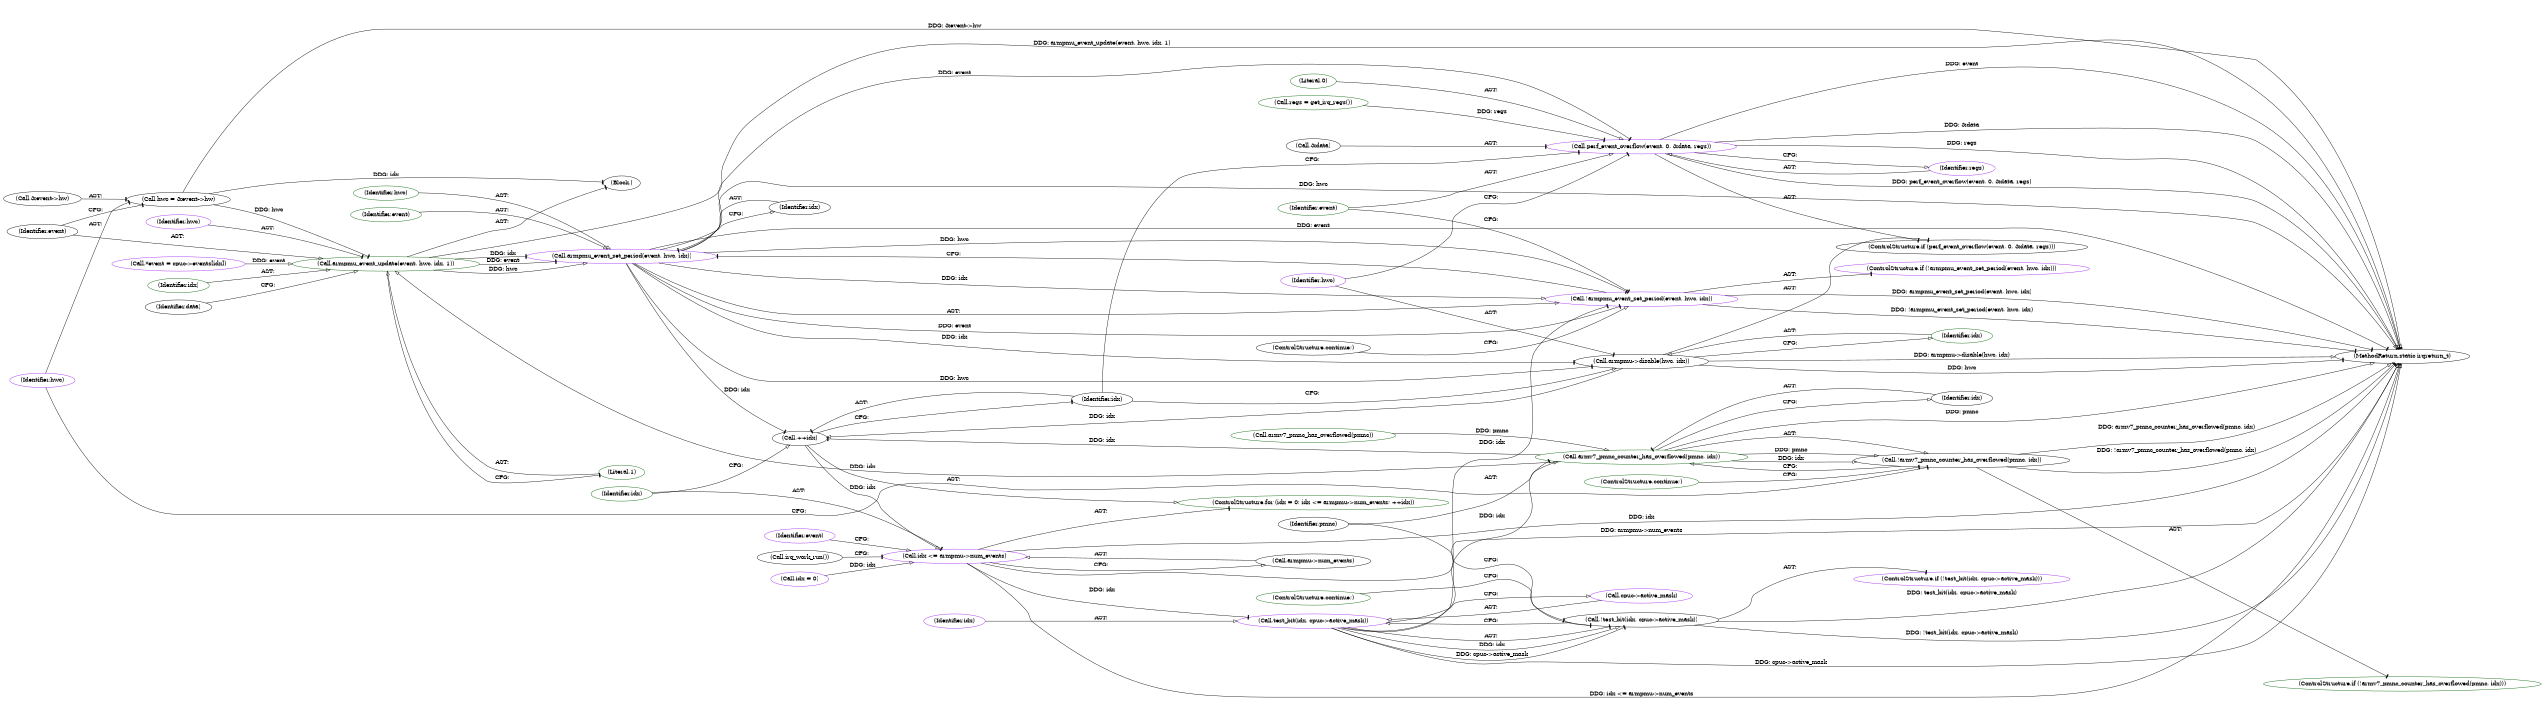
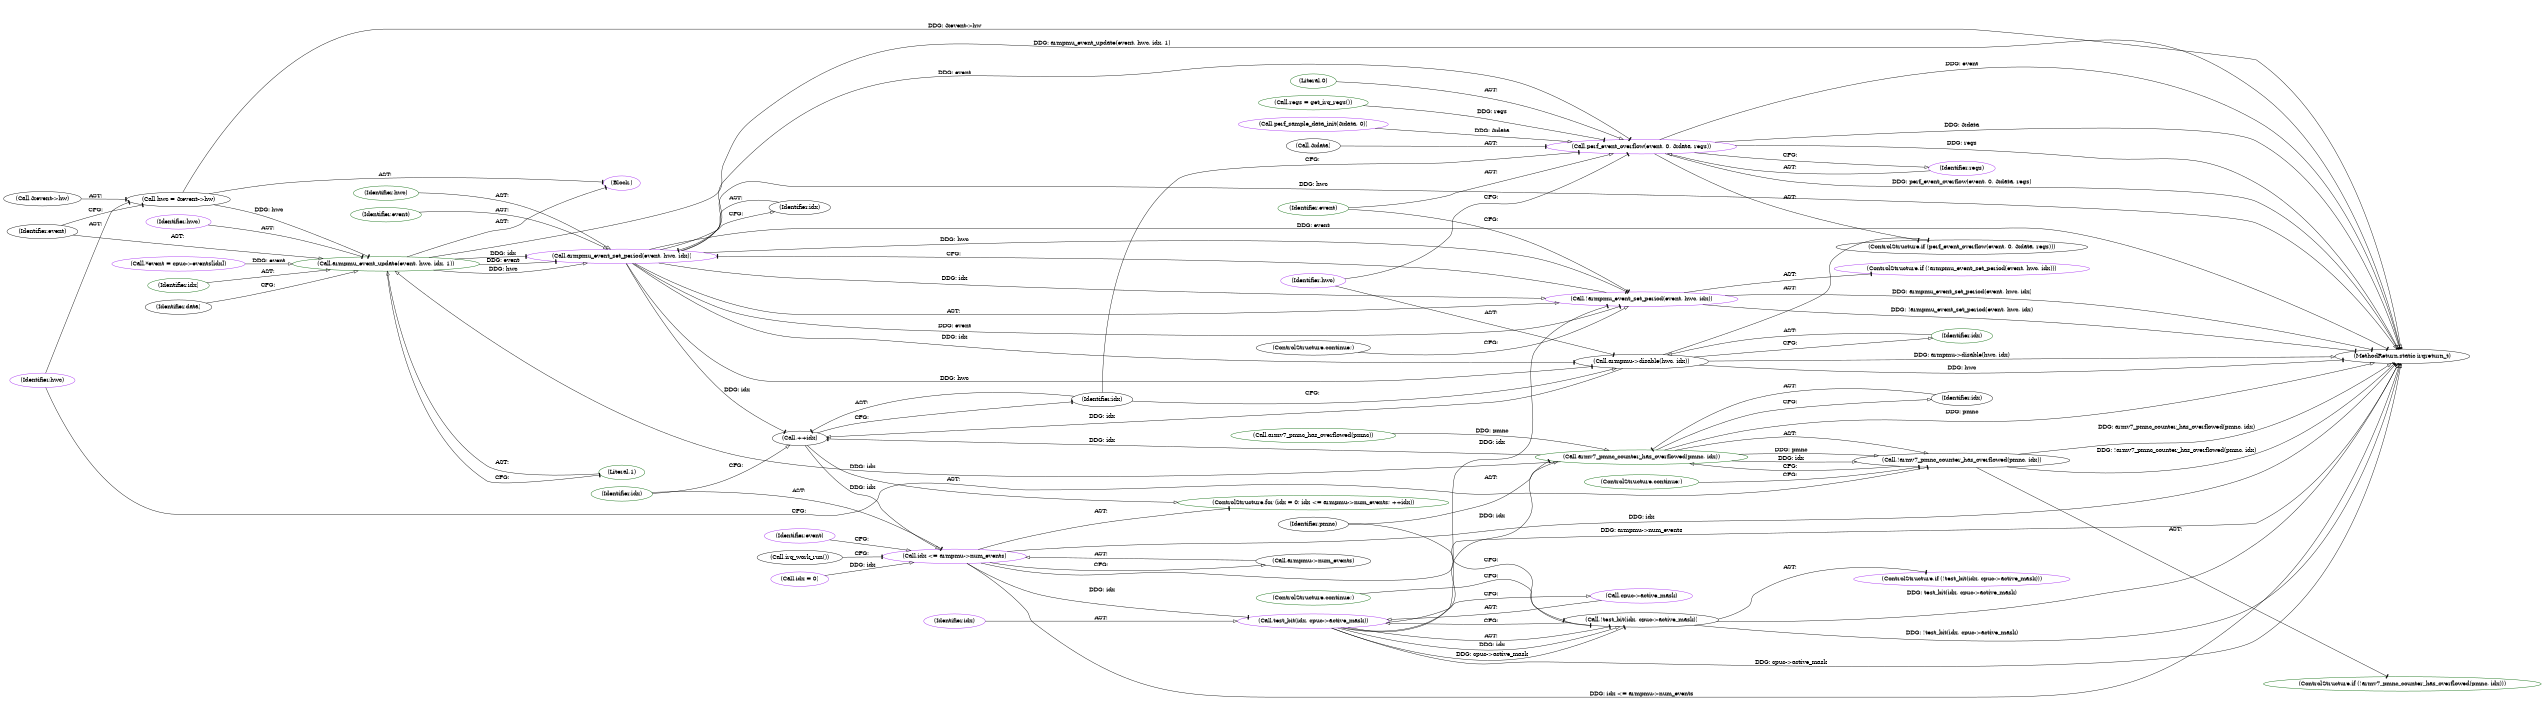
node "(Call,perf_sample_data_init(&data, 0))": added
edge "(Call,hwc = &event->hw)" -> "(Block,)": label "DDG: idx" -> "AST: "
node "(Block,)": color black -> purple
